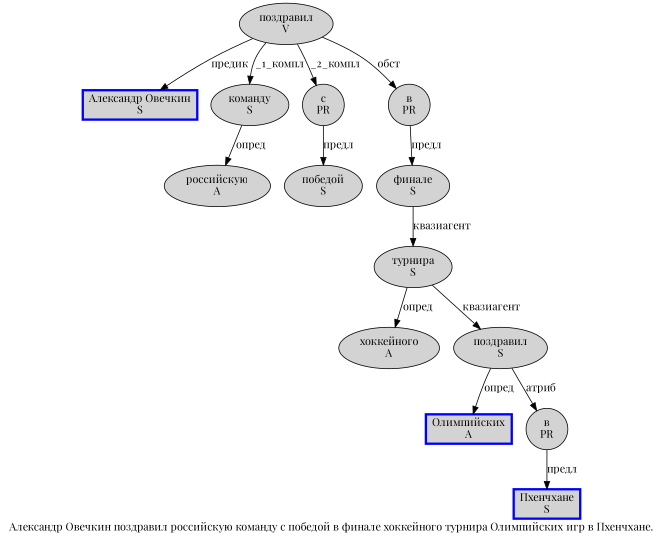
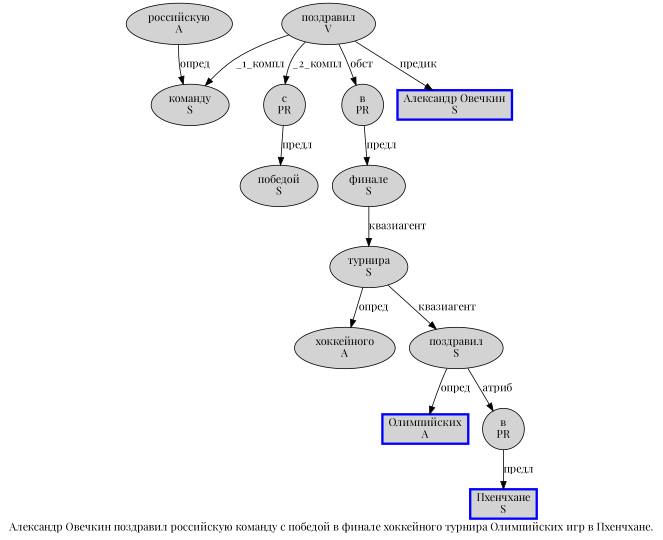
edge "команду S" -> "российскую A": reversed
